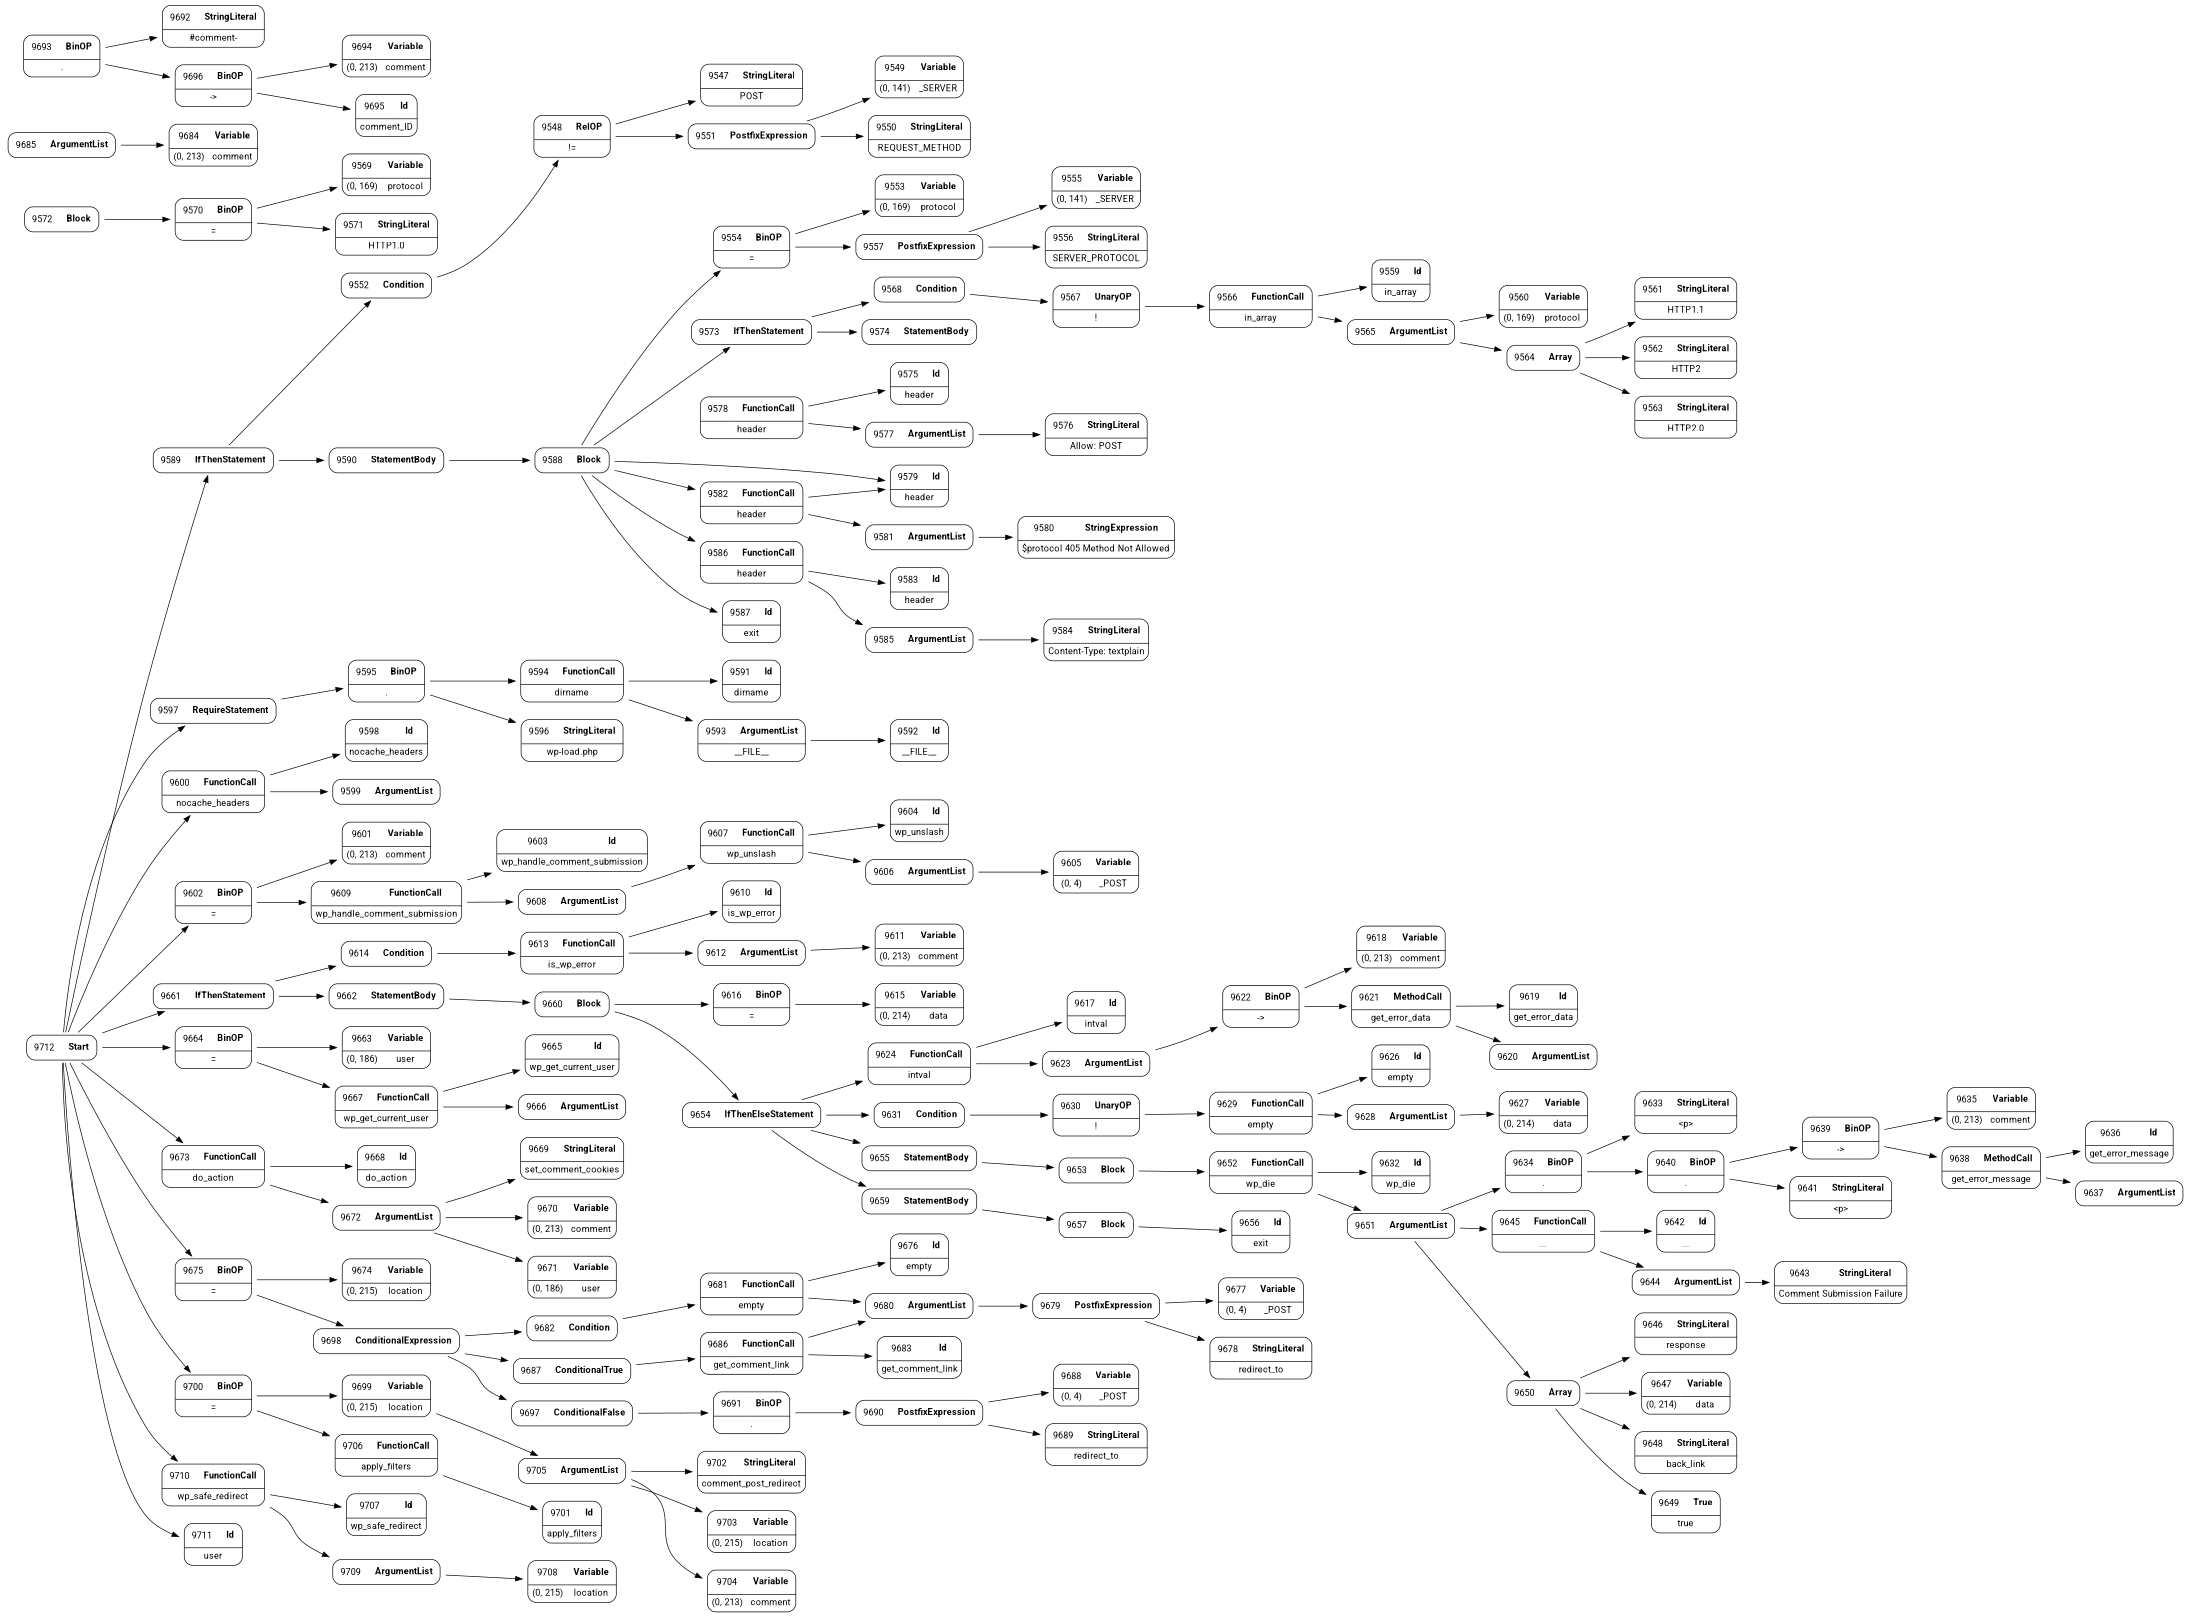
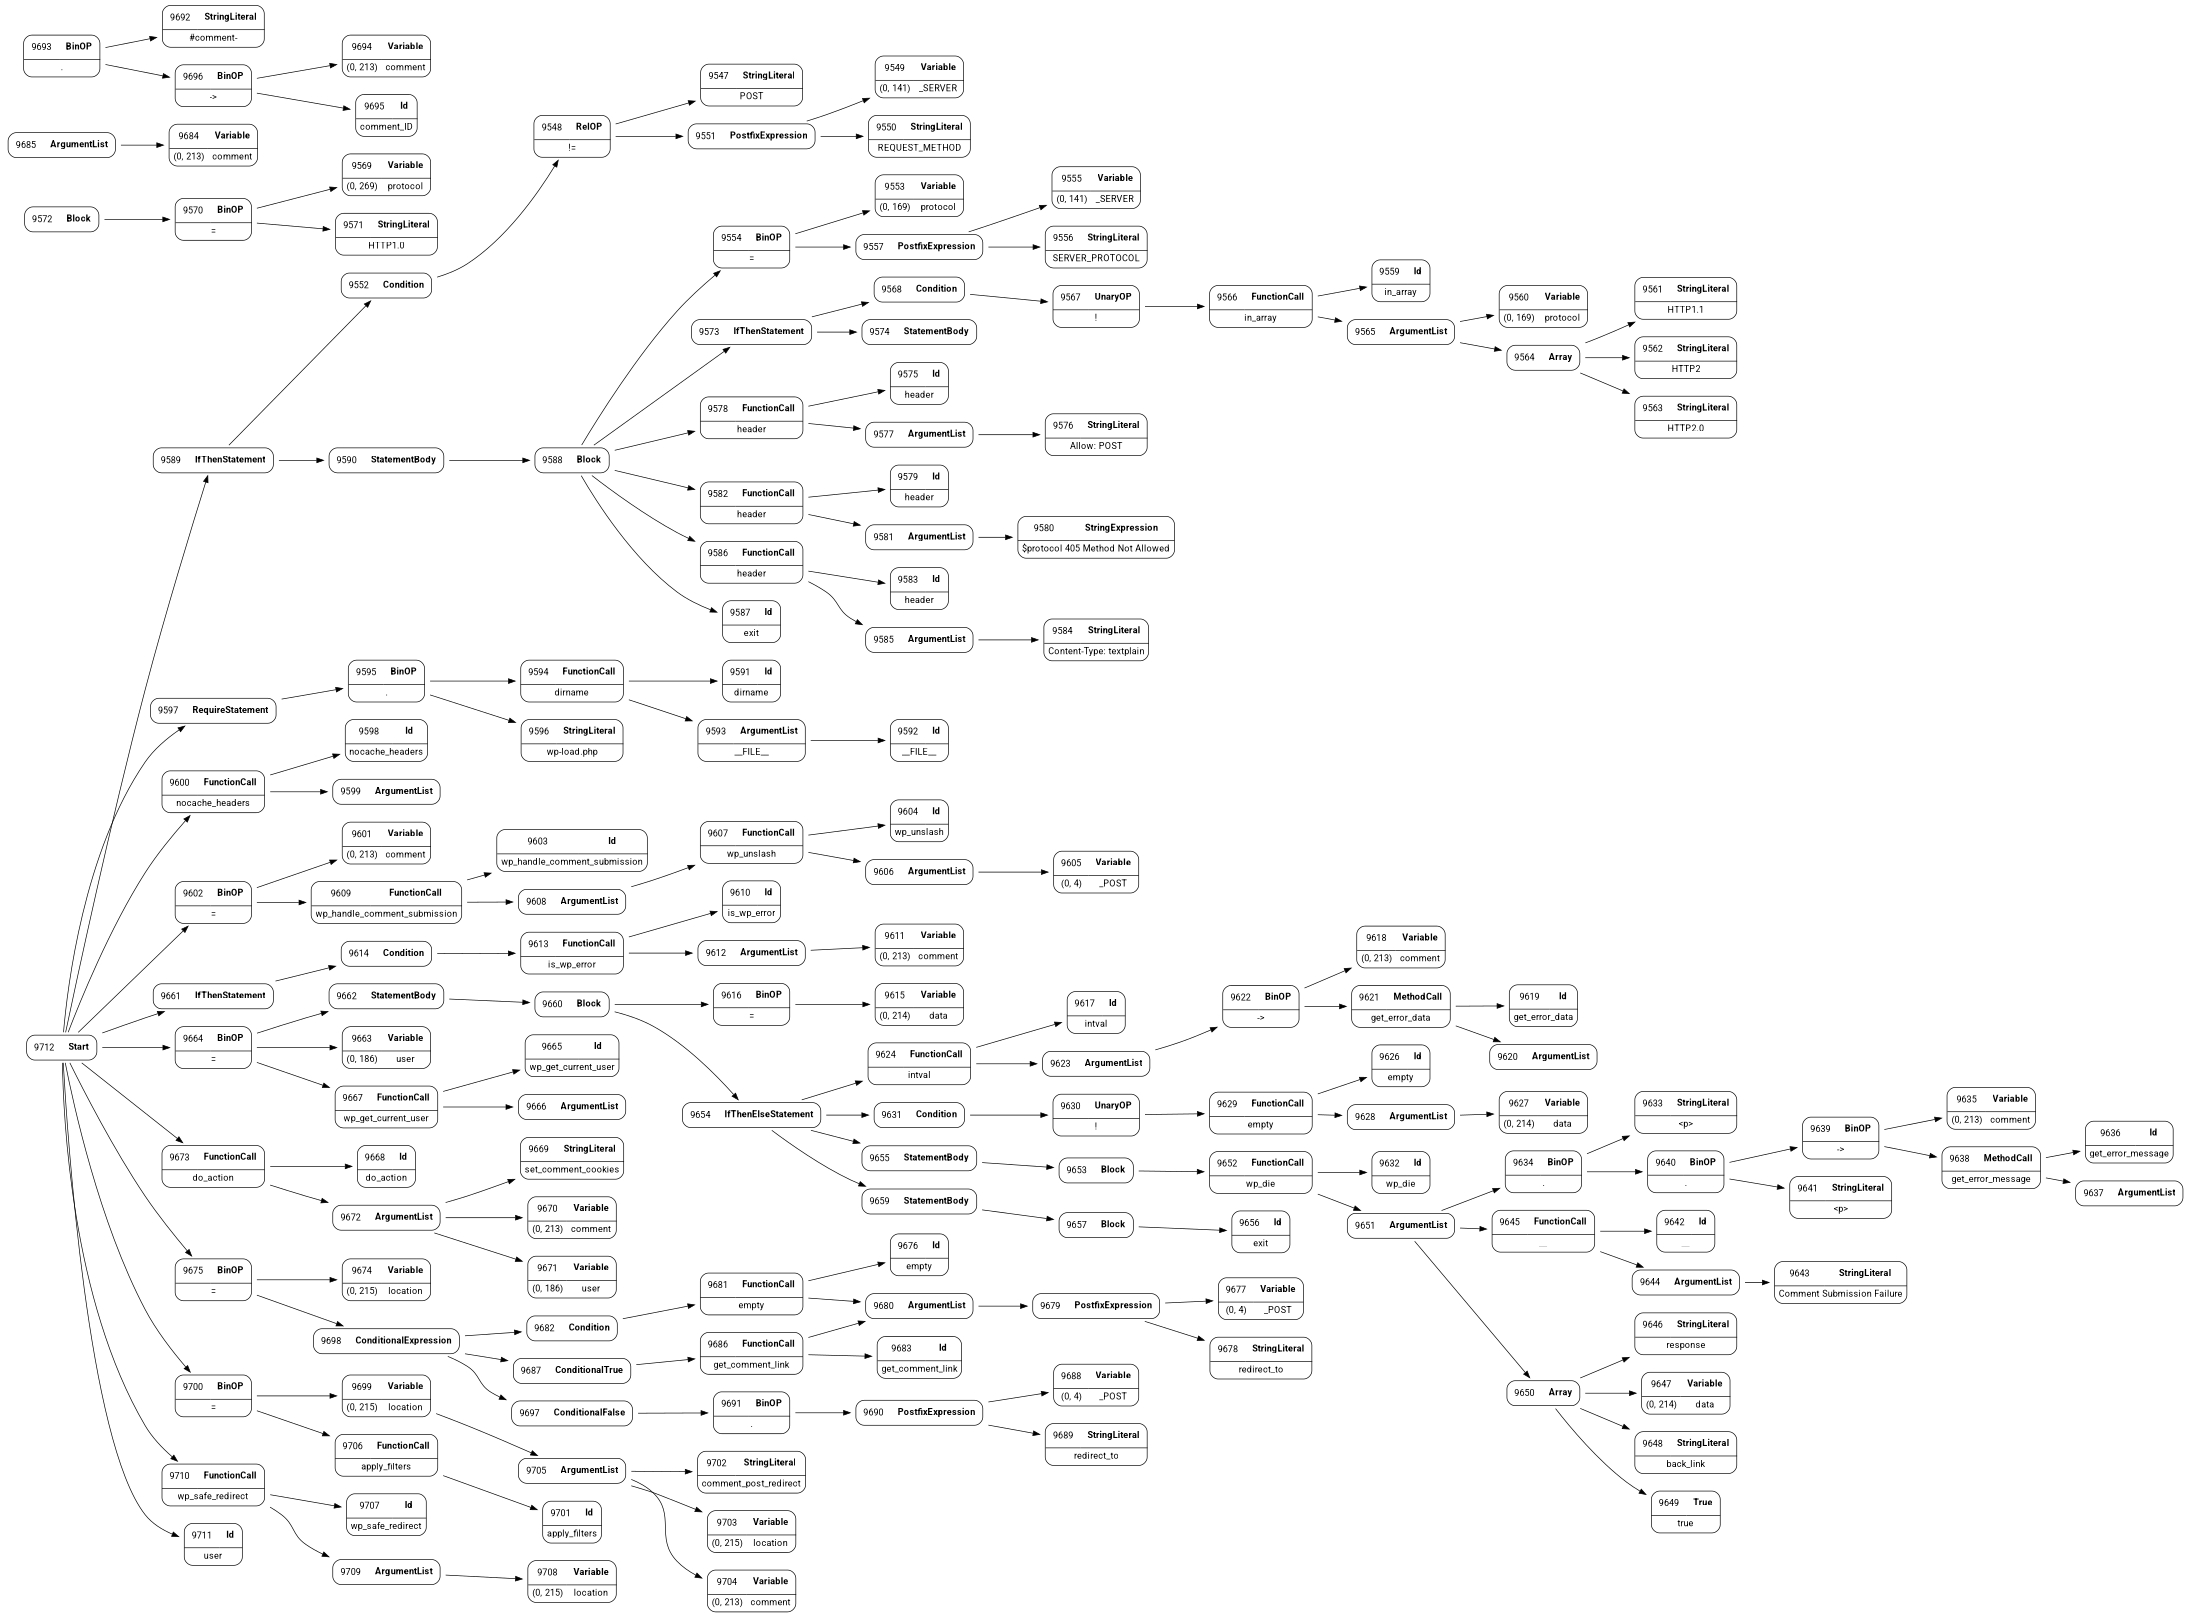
node "9569": text "(0, 169)" -> "(0, 269)"
edge "9588" -> "9579": now "9588" -> "9578"
edge "9661" -> "9662": now "9664" -> "9662"
